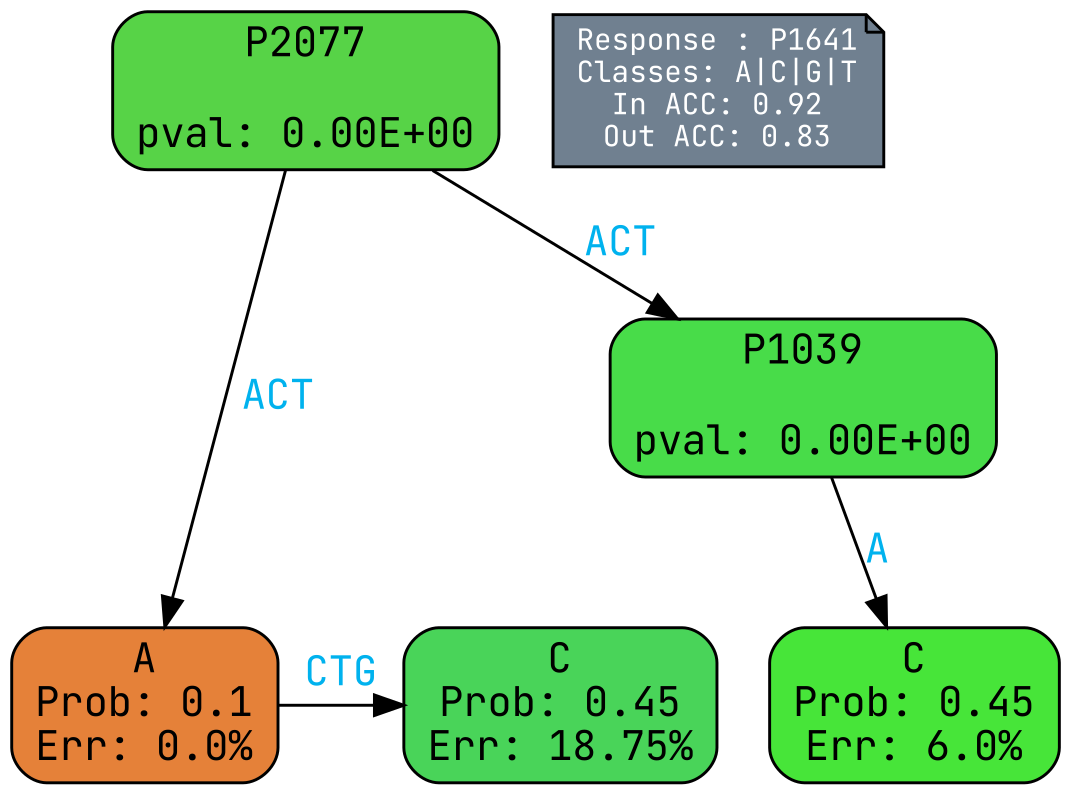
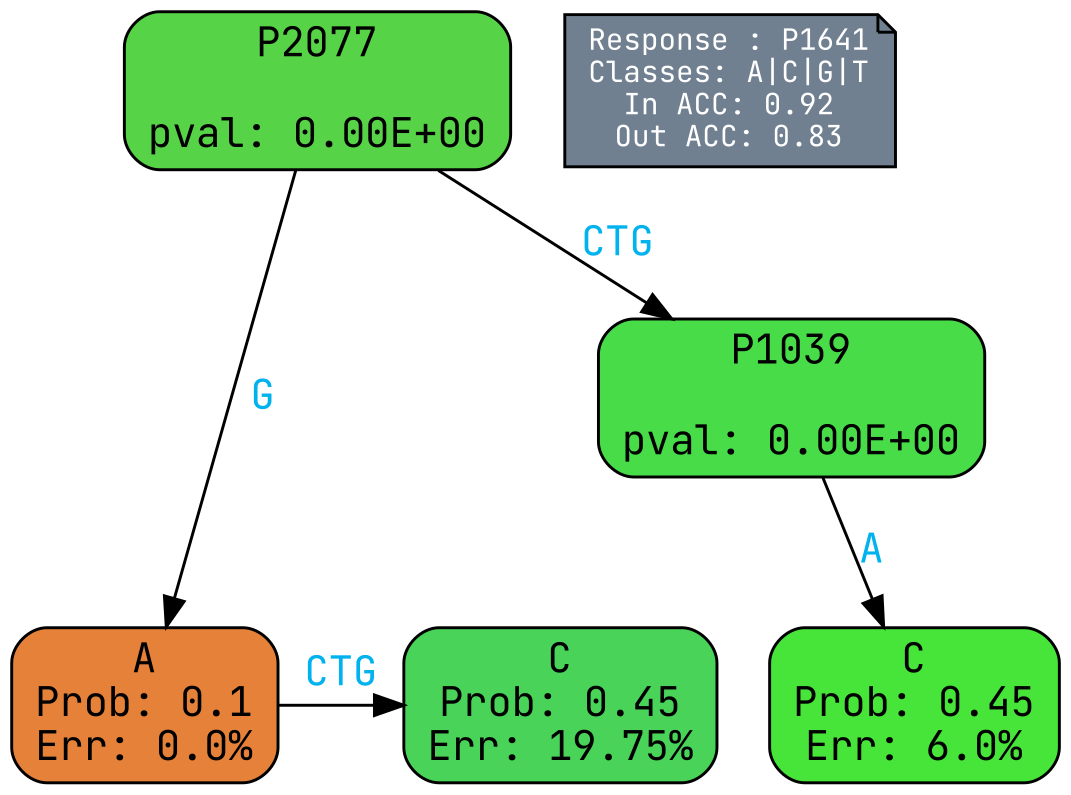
edge "P2077 pval: 0.00E+00" -> "P1039 pval: 0.00E+00": label "ACT" -> "CTG"
edge "P2077 pval: 0.00E+00" -> "A Prob: 0.1 Err: 0.0%": label "ACT" -> "G"
node "C Prob: 0.45 Err: 18.75%": label "C Prob: 0.45 Err: 18.75%" -> "C Prob: 0.45 Err: 19.75%"
